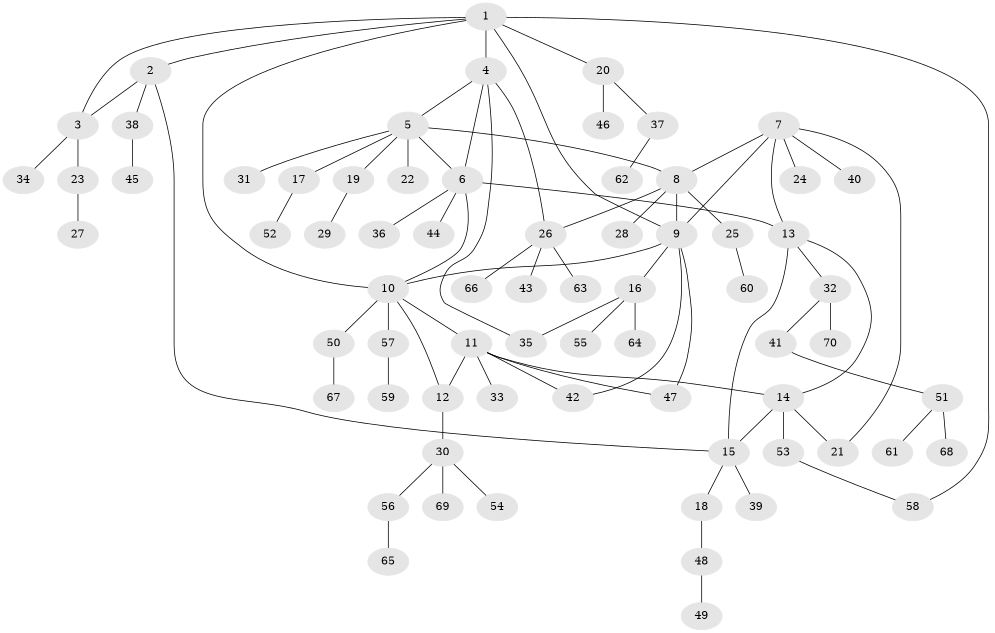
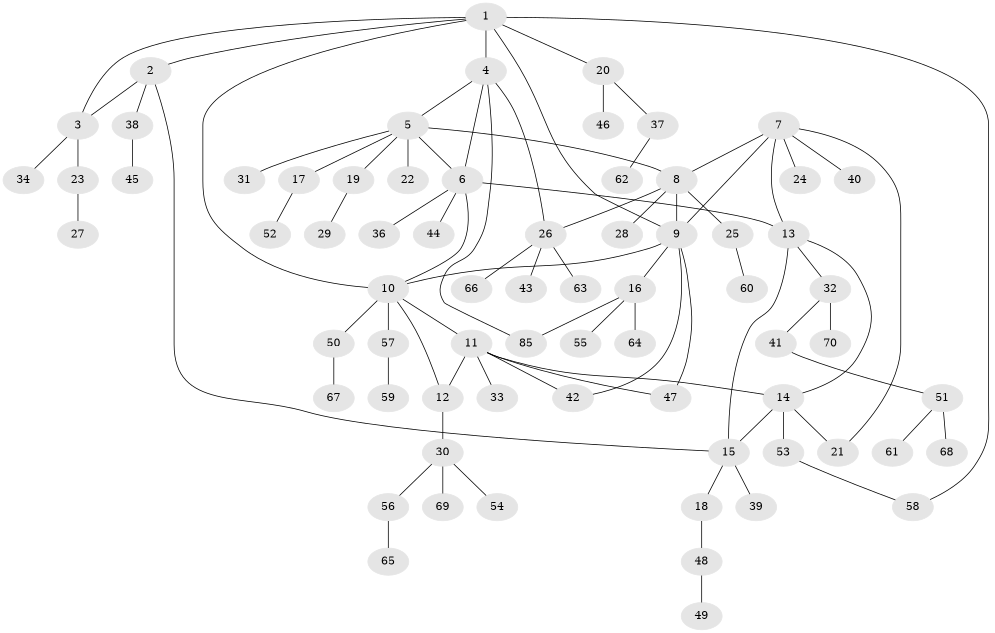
node "35": label "35" -> "85"
